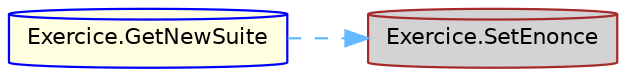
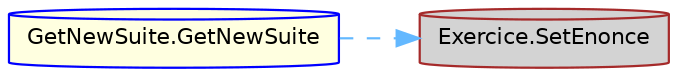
node "Exercice.GetNewSuite": label "Exercice.GetNewSuite" -> "GetNewSuite.GetNewSuite"
